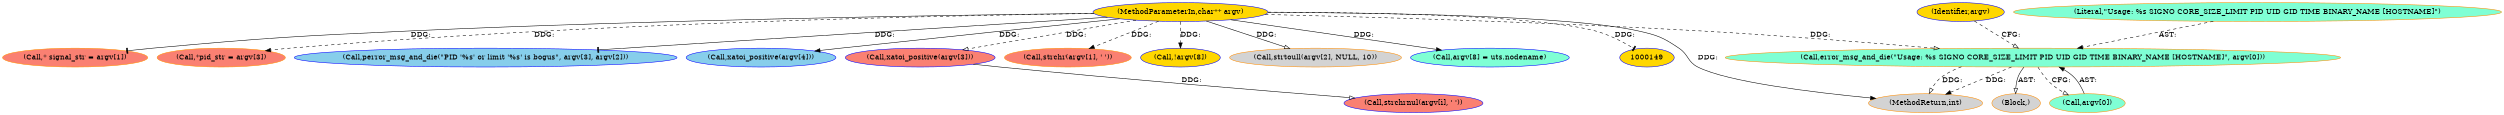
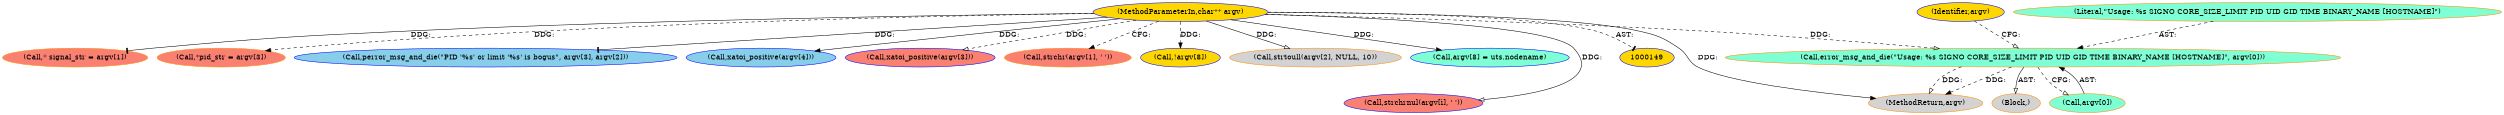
edge "(MethodParameterIn,char** argv)" -> "(Call,strchr(argv[1], ' '))": label "DDG: " -> "CFG: "
edge "(MethodParameterIn,char** argv)" -> "1000149": label "DDG: " -> "AST: "
edge "(Call,xatoi_positive(argv[3]))" -> "(Call,strchrnul(argv[i], ' '))": now "(MethodParameterIn,char** argv)" -> "(Call,strchrnul(argv[i], ' '))"
node "(MethodReturn,int)": label "(MethodReturn,int)" -> "(MethodReturn,argv)"
